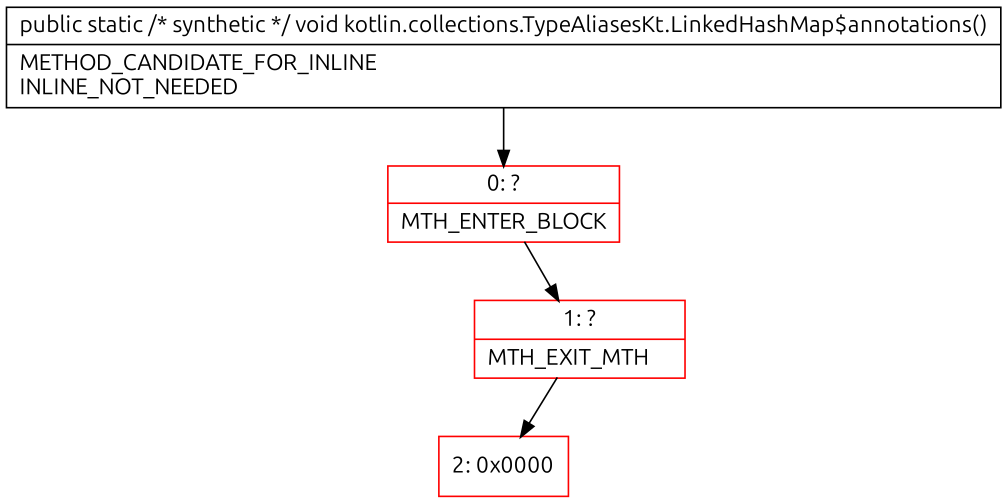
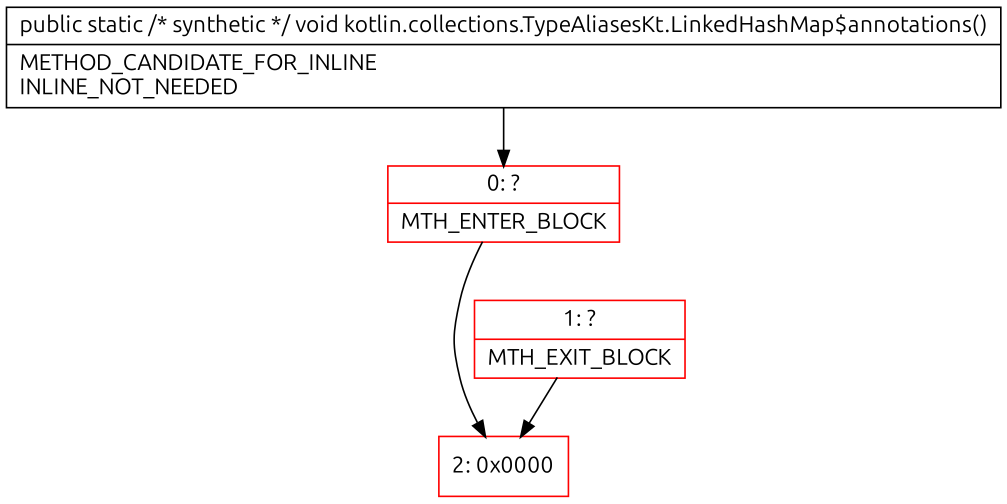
edge "0: ?" -> "1: ?": now "0: ?" -> "2: 0x0000"
node "1: ?": text "MTH_EXIT_MTH" -> "MTH_EXIT_BLOCK"
